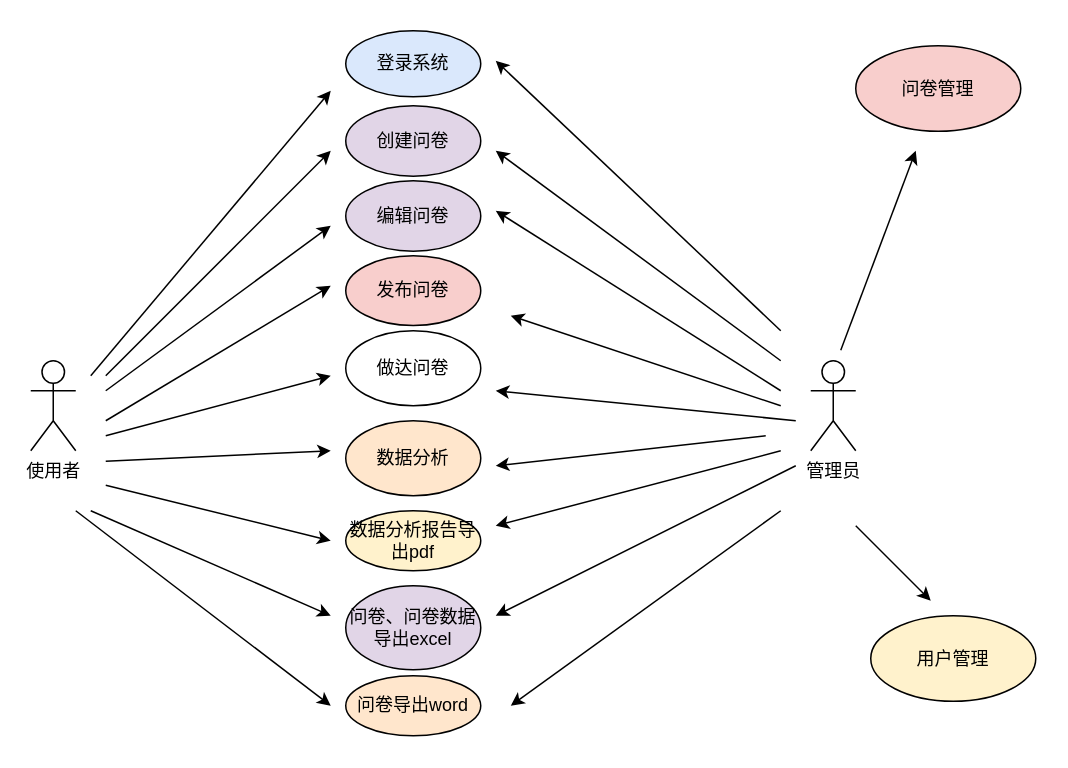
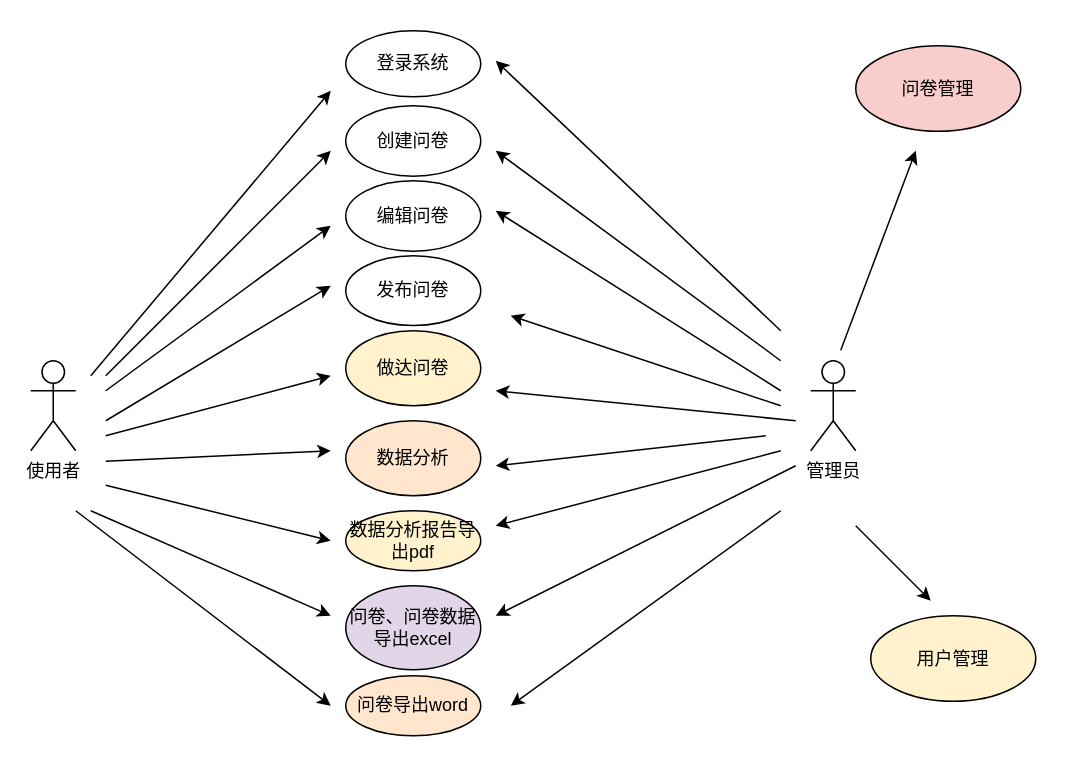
node "登录系统": fillcolor #dae8fc -> #ffffff
node "创建问卷": fillcolor #e1d5e7 -> #ffffff
node "编辑问卷": fillcolor #e1d5e7 -> #ffffff
node "发布问卷": fillcolor #f8cecc -> #ffffff
node "做达问卷": fillcolor #ffffff -> #fff2cc
